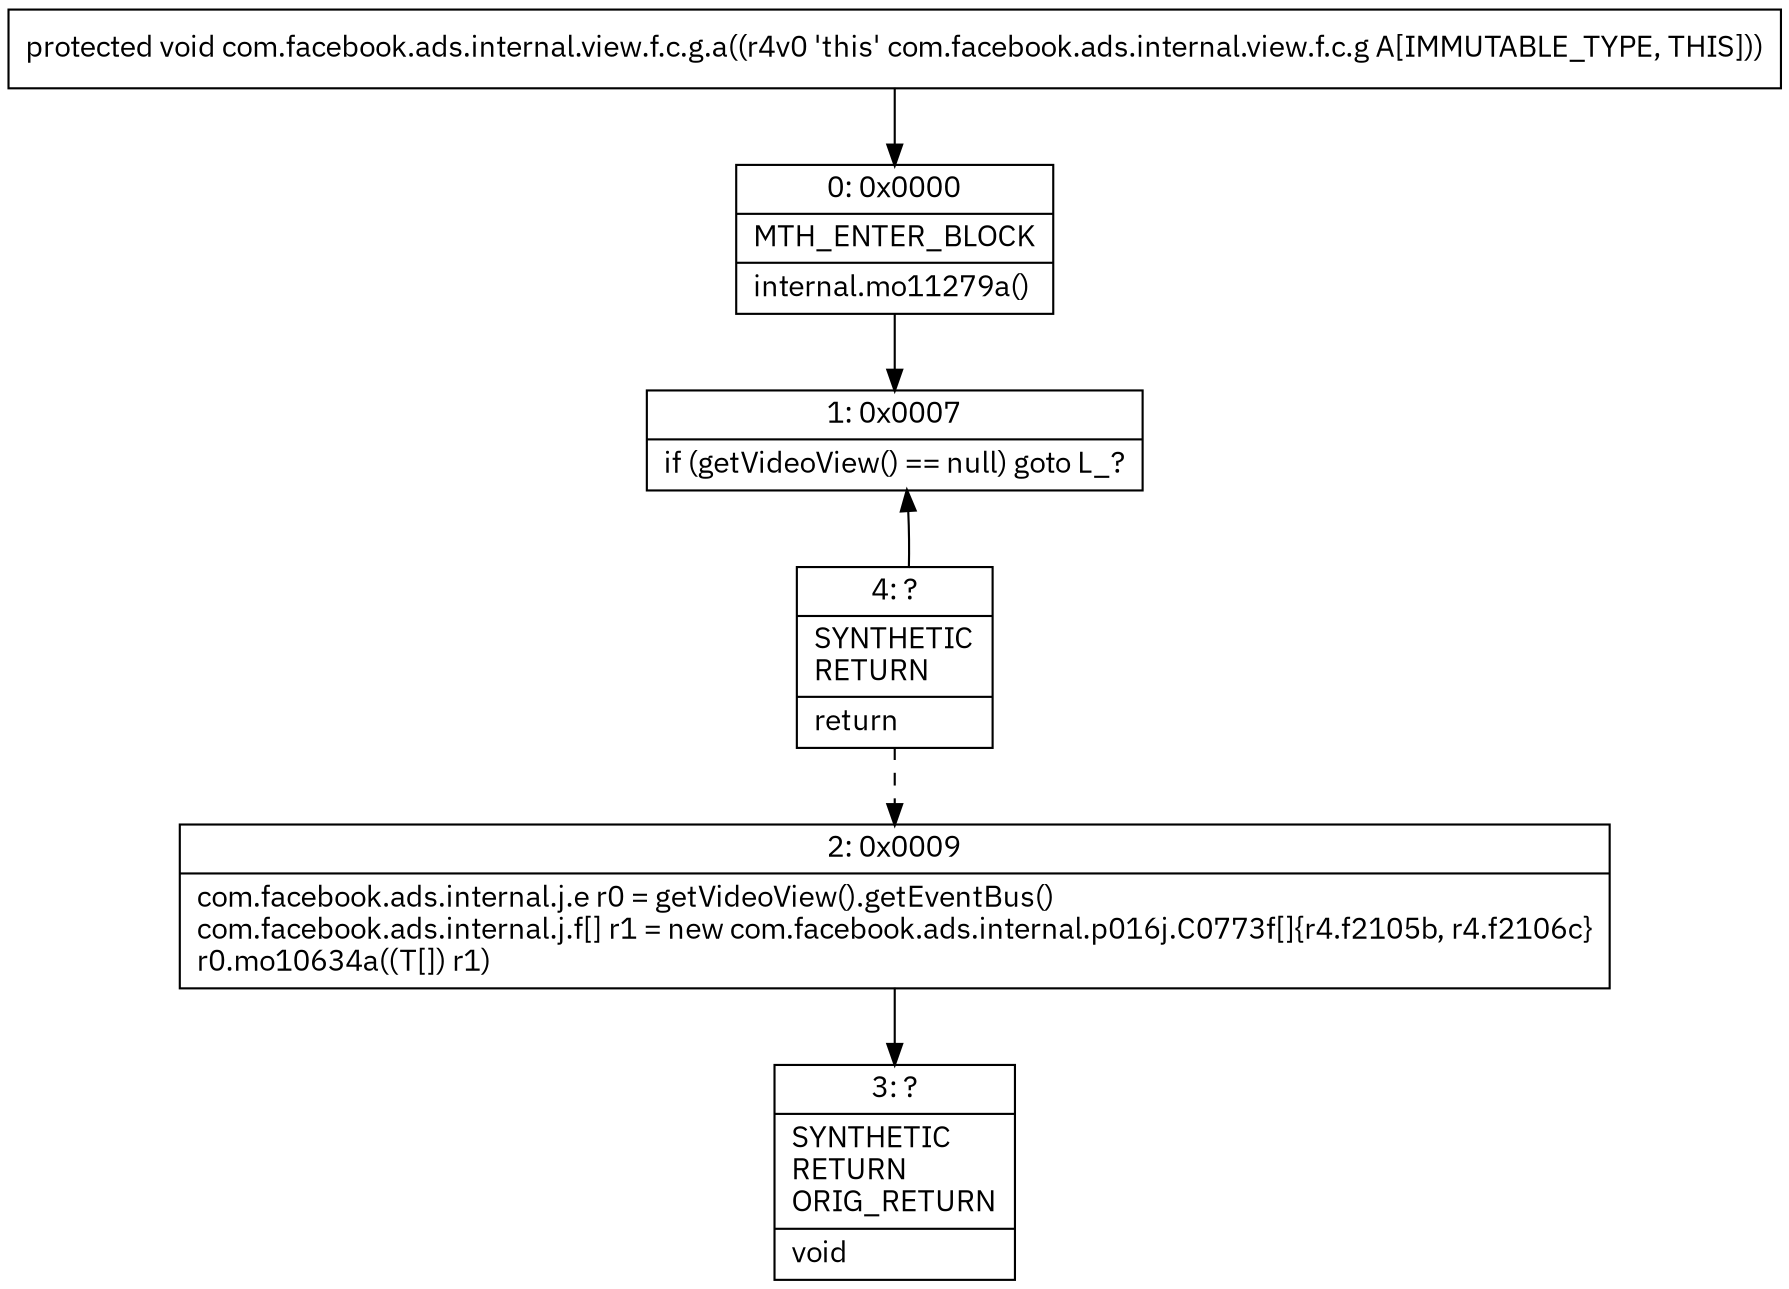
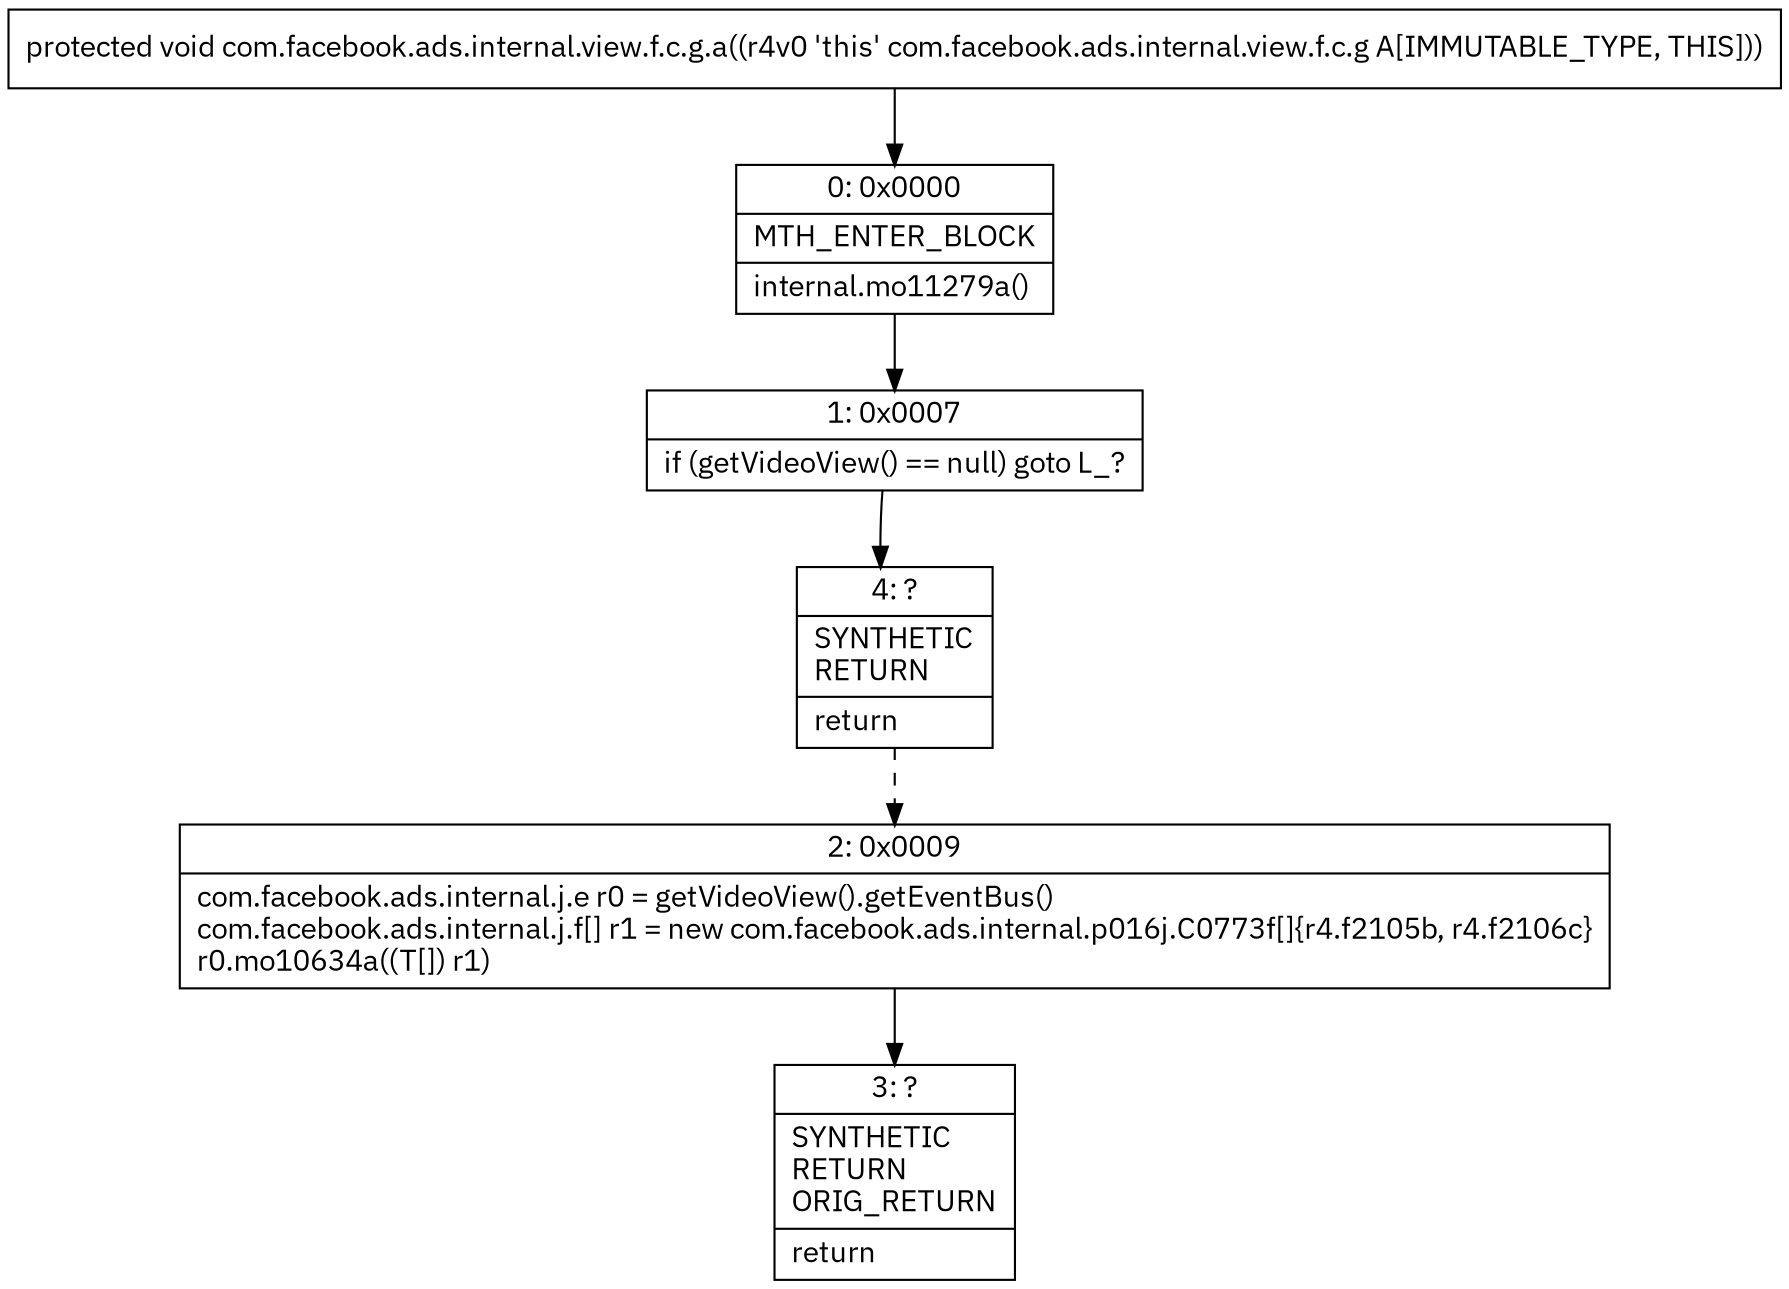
edge "4: ?" -> "1: 0x0007": reversed
node "3: ?": text "void" -> "return"
